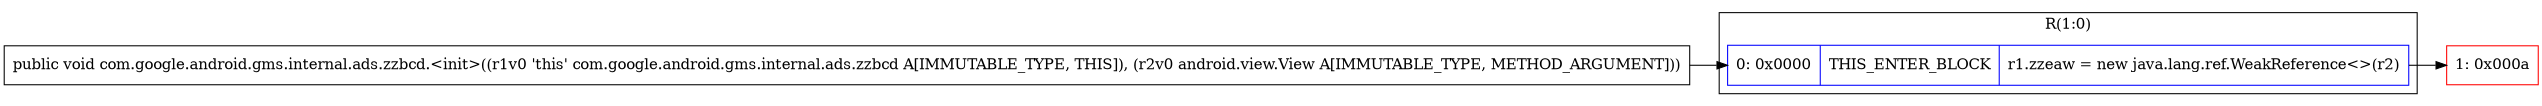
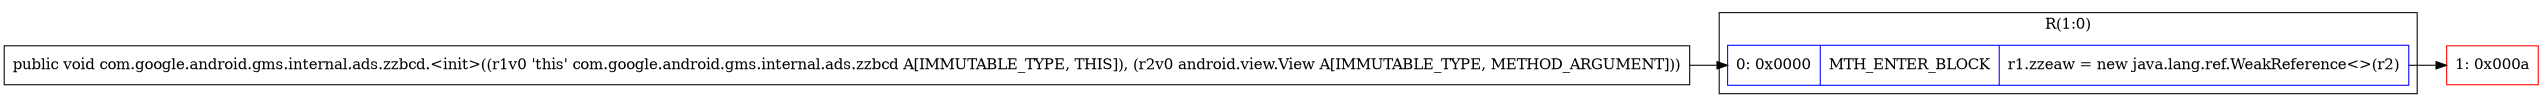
node "0: 0x0000": text "THIS_ENTER_BLOCK" -> "MTH_ENTER_BLOCK"
